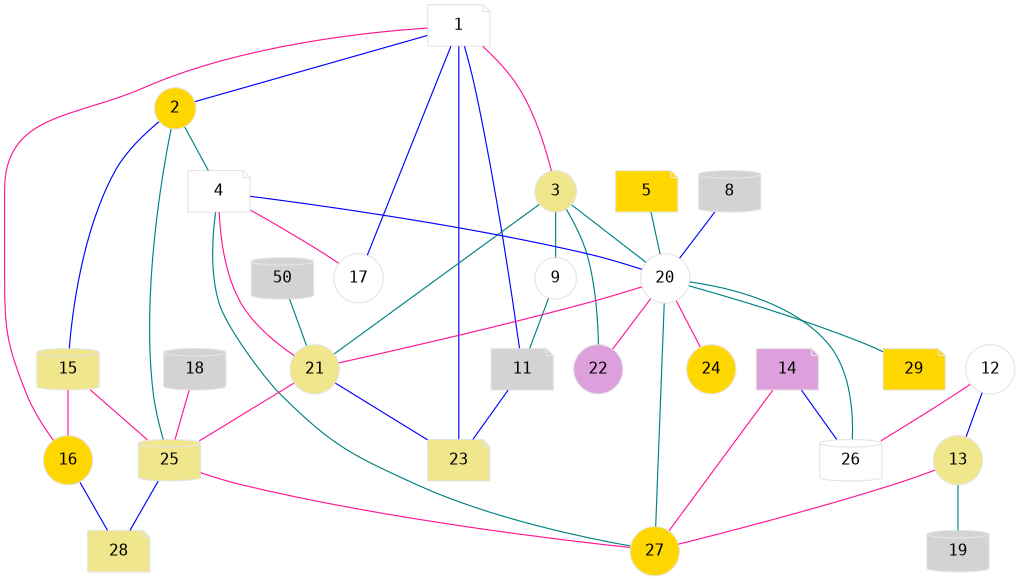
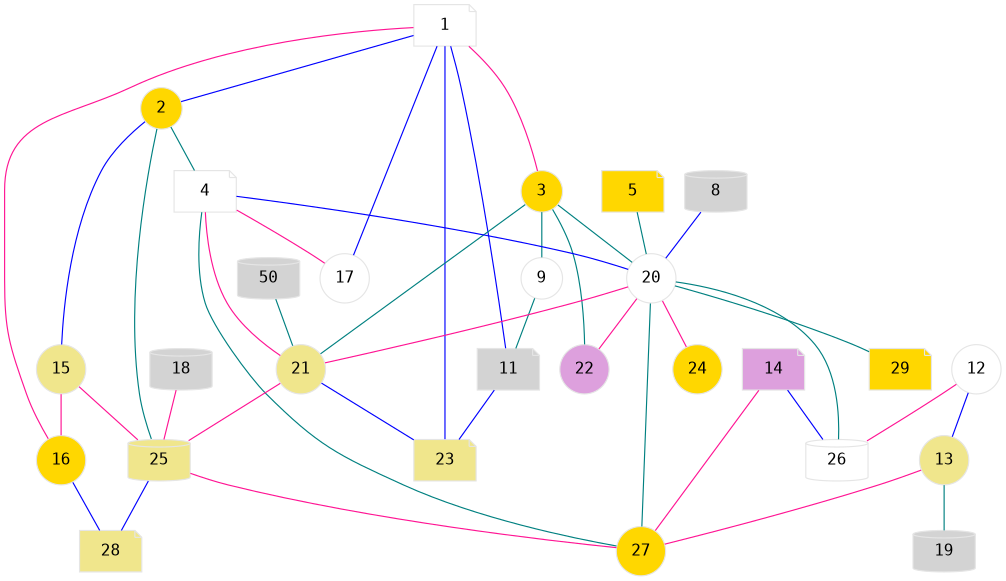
node "3": fillcolor khaki -> gold
node "15": shape cylinder -> circle
